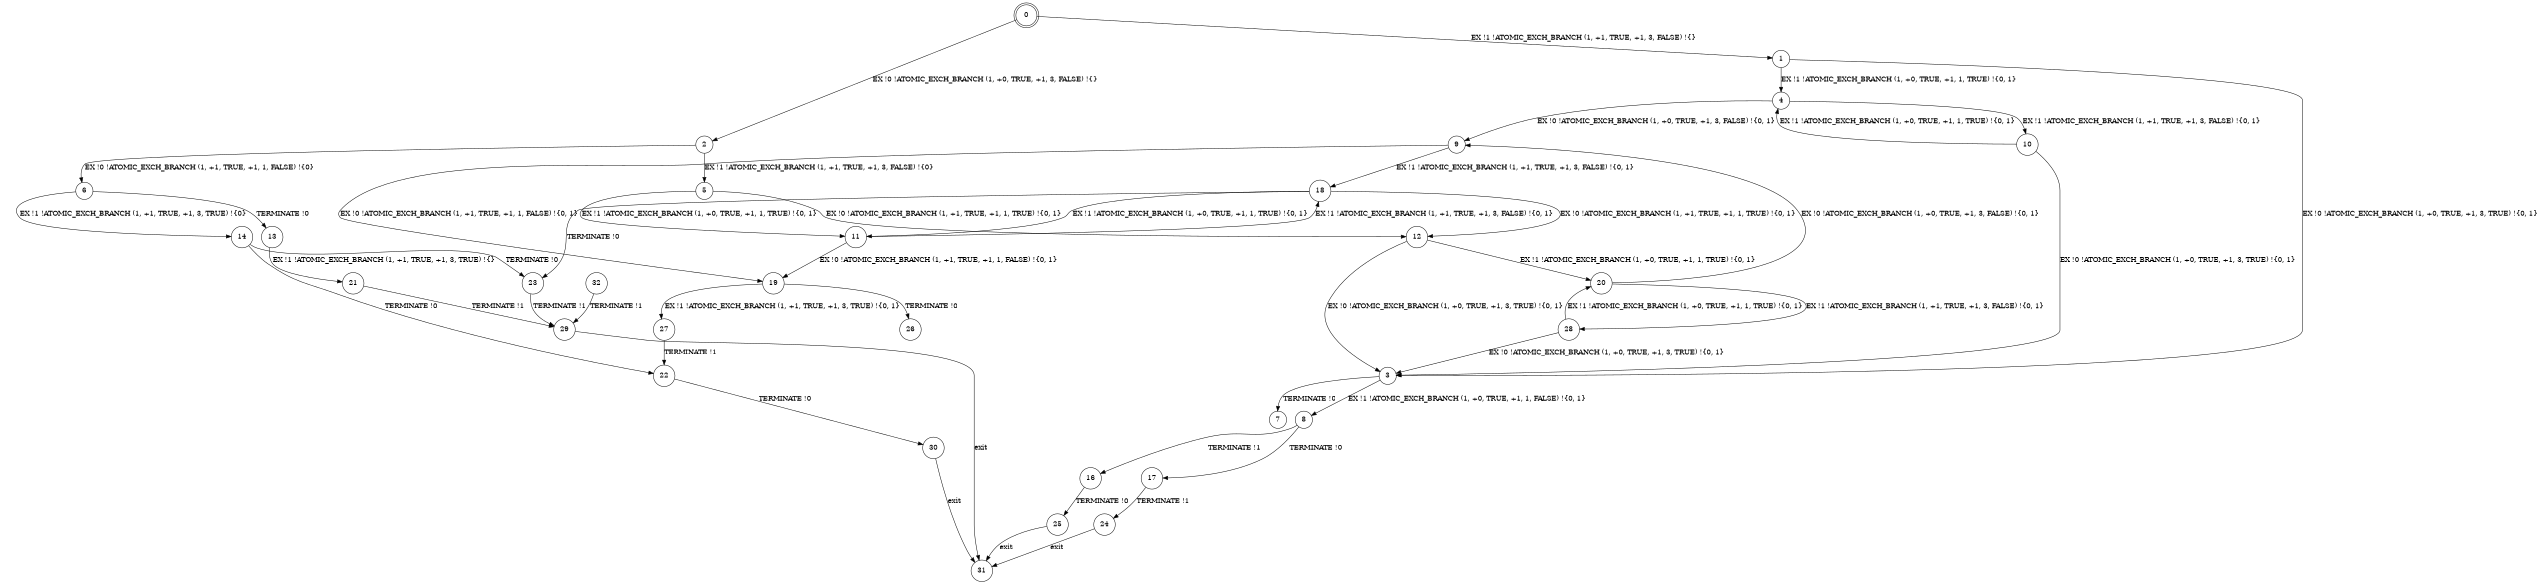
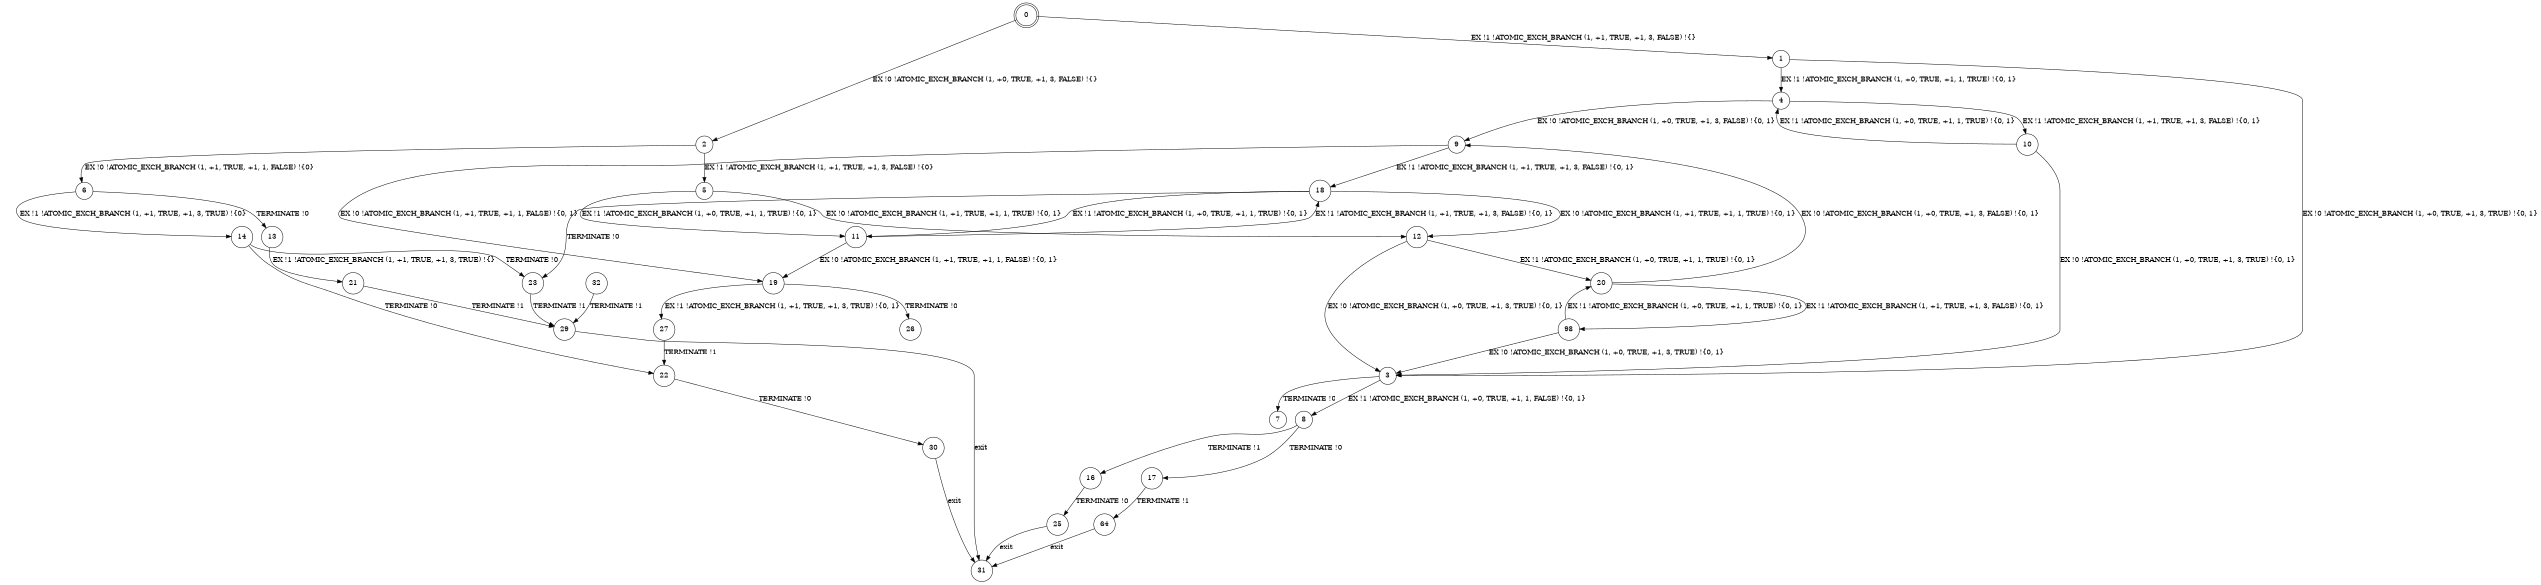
node "28": label "28" -> "98"
node "24": label "24" -> "64"
